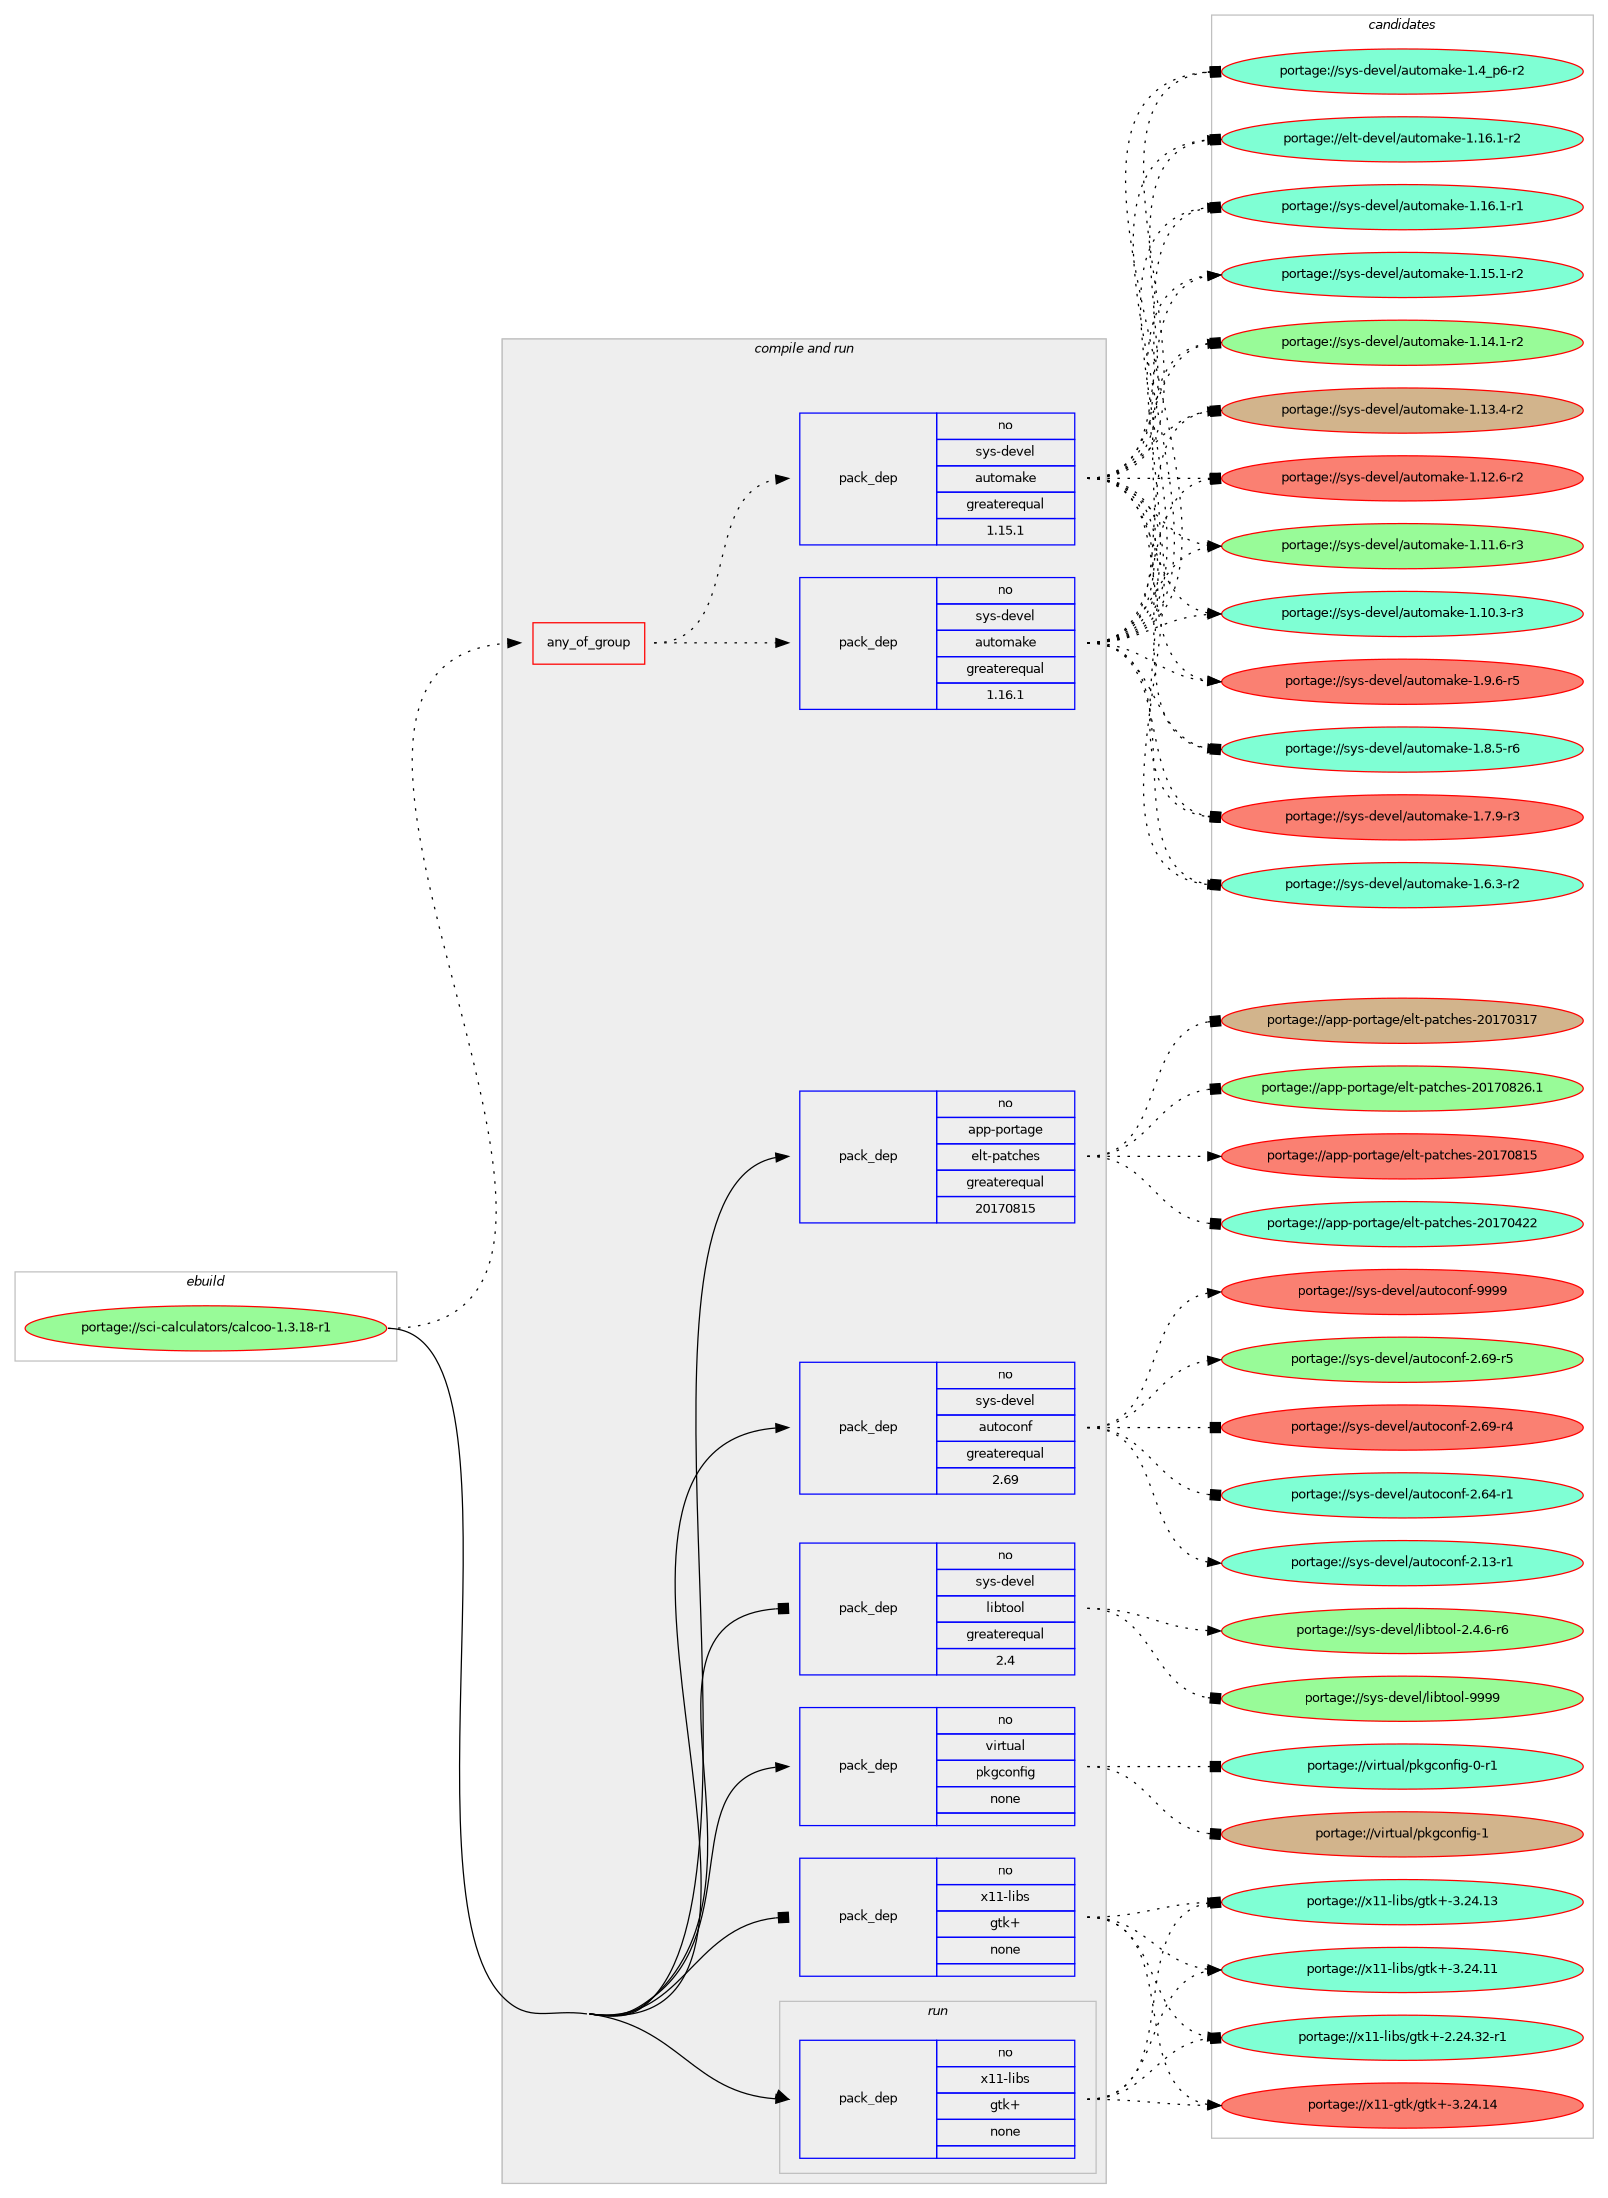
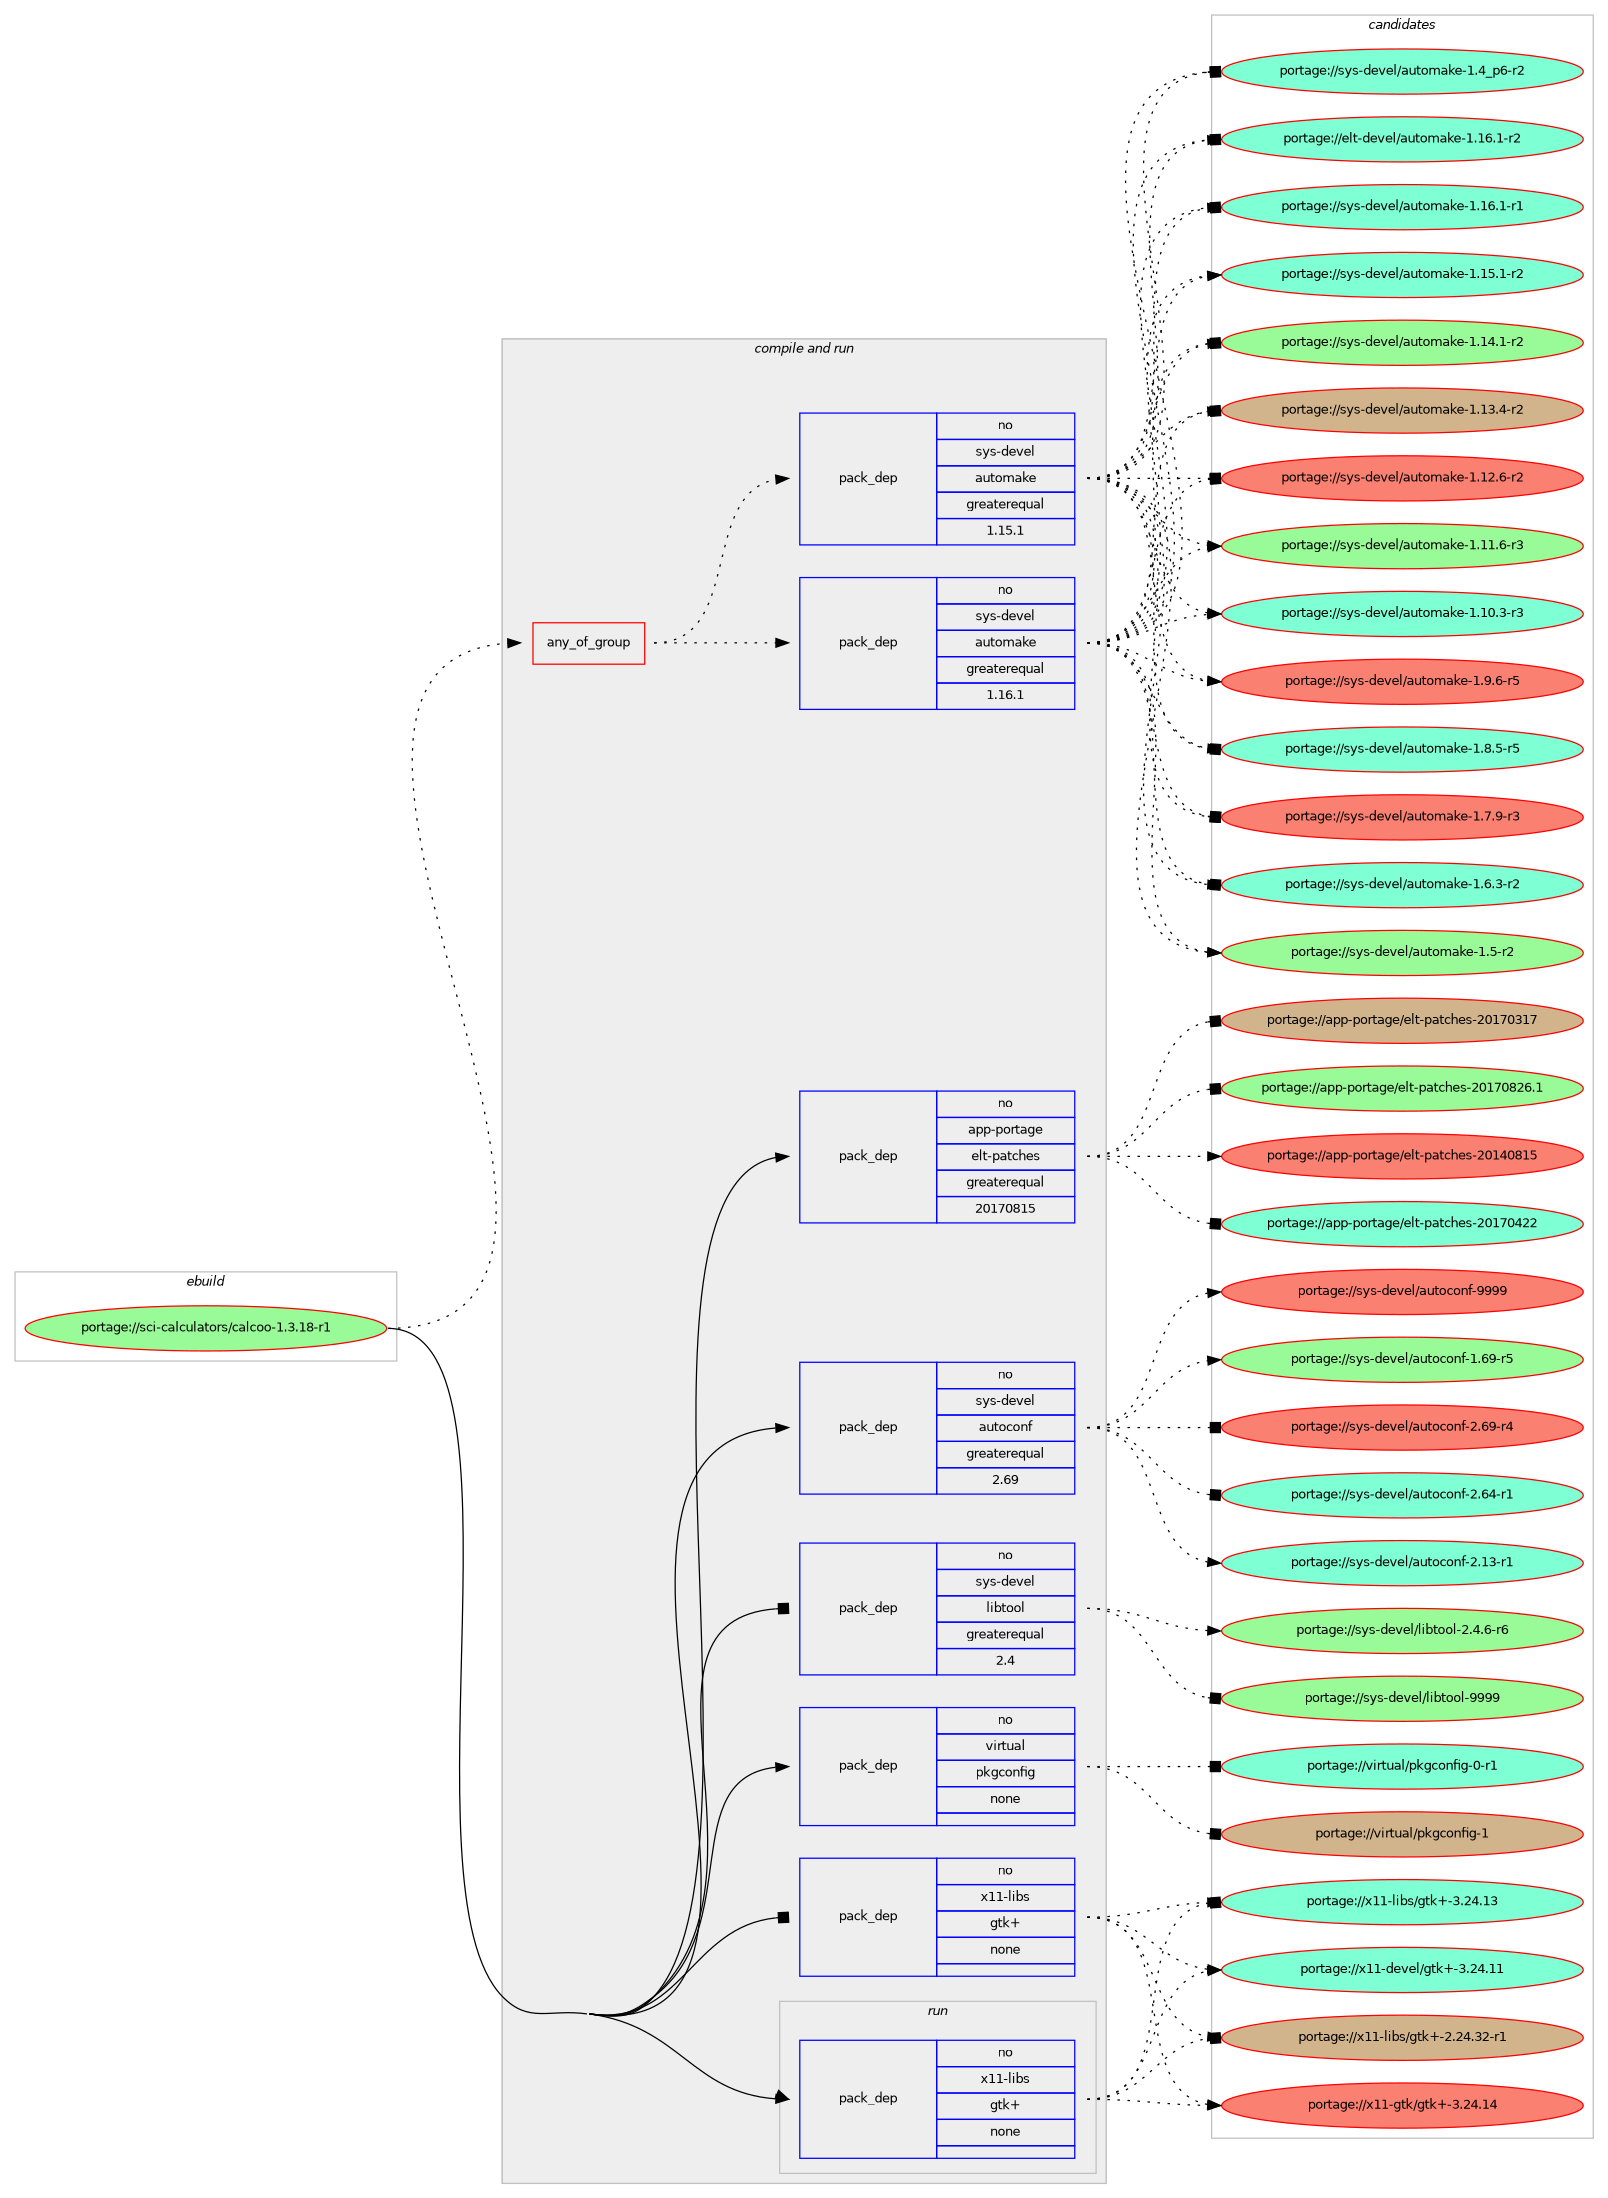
node "portage://sys-devel/automake-1.8.5-r6": label "portage://sys-devel/automake-1.8.5-r6" -> "portage://sys-devel/automake-1.8.5-r5"
node "portage://sys-devel/automake-1.5-r2": added
node "portage://app-portage/elt-patches-20170815": label "portage://app-portage/elt-patches-20170815" -> "portage://app-portage/elt-patches-20140815"
node "portage://sys-devel/autoconf-2.69-r5": label "portage://sys-devel/autoconf-2.69-r5" -> "portage://sys-devel/autoconf-1.69-r5"
node "portage://x11-libs/gtk+-3.24.11": label "portage://x11-libs/gtk+-3.24.11" -> "portage://x11-devel/gtk+-3.24.11"
node "portage://x11-libs/gtk+-2.24.32-r1": fillcolor aquamarine -> tan
